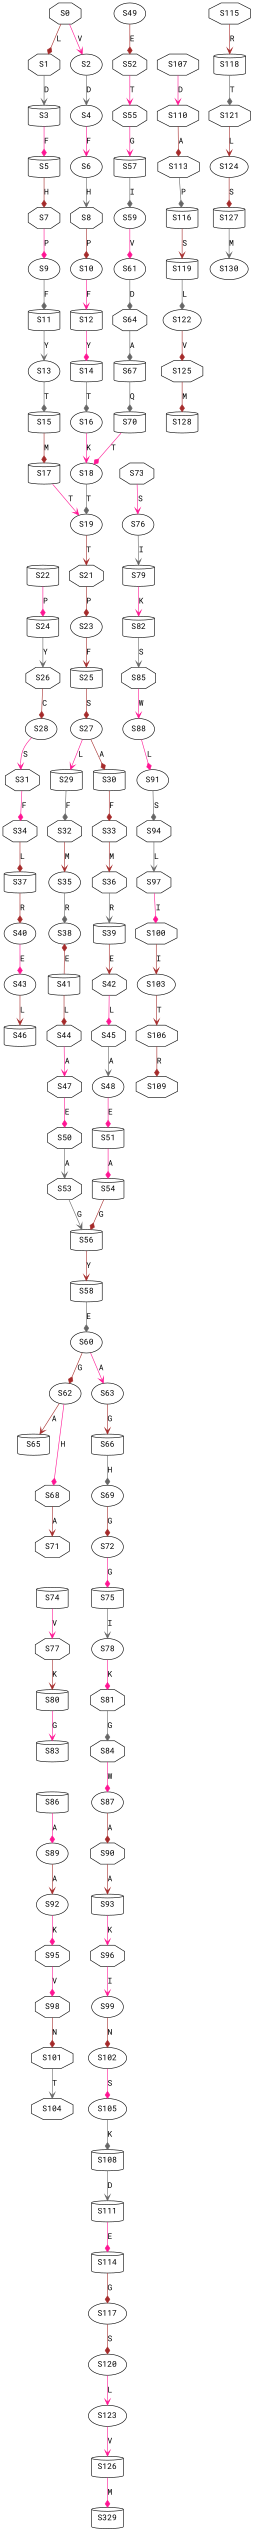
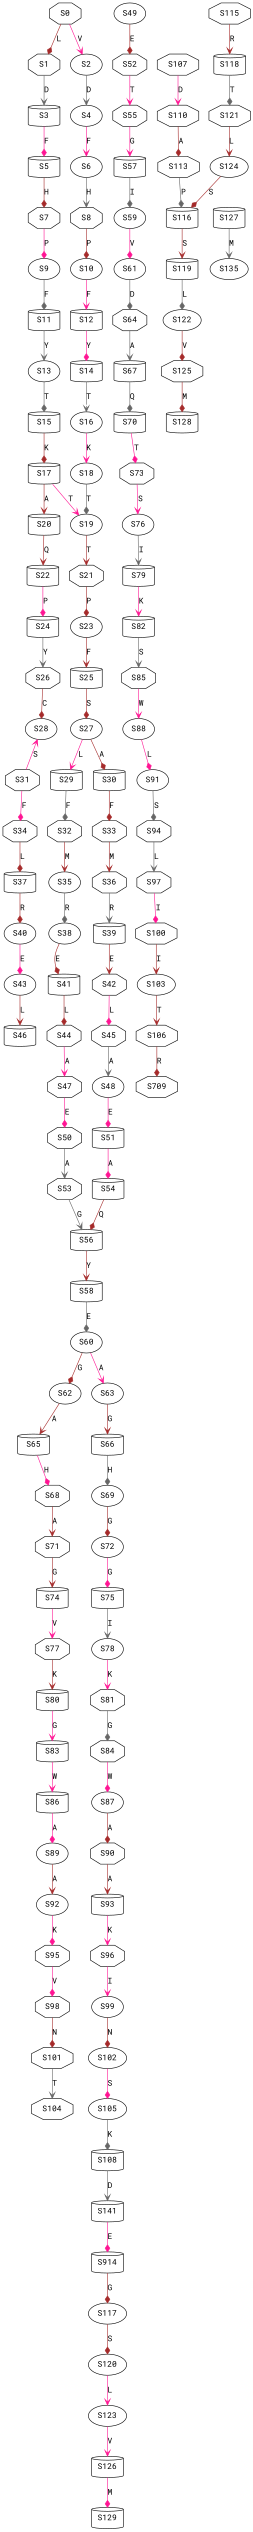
edge "S124" -> "S127": now "S124" -> "S116"
node "S130": label "S130" -> "S135"
edge "S64" -> "S67": arrowhead diamond -> vee
edge "S14" -> "S16": arrowhead diamond -> vee
edge "S70" -> "S18": now "S70" -> "S73"
edge "S15" -> "S17": label "M" -> "K"
node "S20": added
edge "S28" -> "S31": reversed
edge "S41" -> "S38": reversed
node "S109": label "S109" -> "S709"
edge "S54" -> "S56": label "G" -> "Q"
edge "S62" -> "S68": now "S65" -> "S68"
edge "S71" -> "S74": added, label "G"
edge "S78" -> "S81": arrowhead diamond -> vee
edge "S83" -> "S86": added, label "W"
node "S111": label "S111" -> "S141"
node "S114": label "S114" -> "S914"
node "S329": label "S329" -> "S129"
